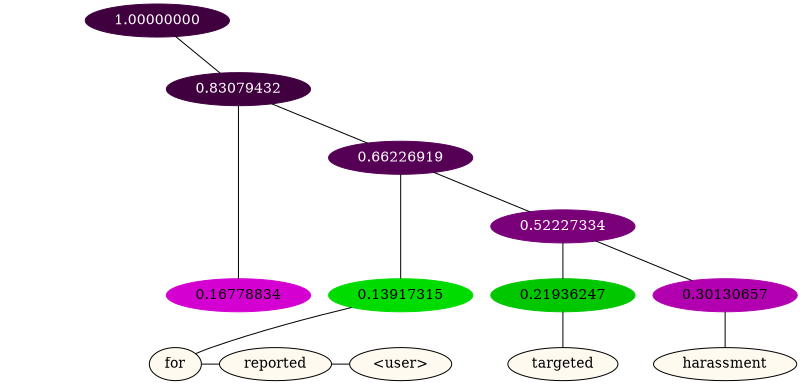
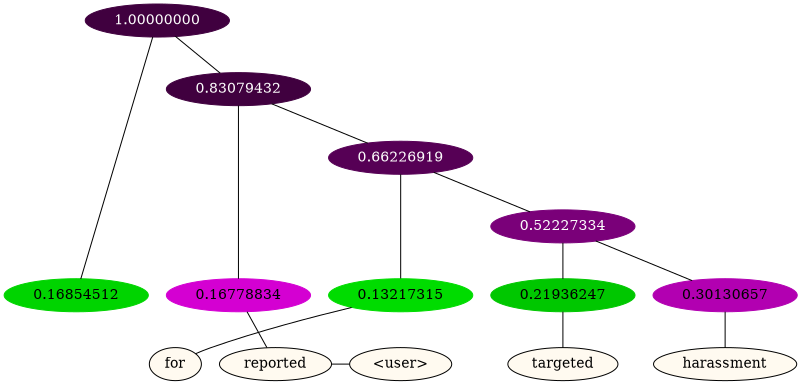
node "0.16854512": added
node "0.13917315": label "0.13917315" -> "0.13217315"
edge "for" -- "reported": now "0.16778834" -- "reported"
